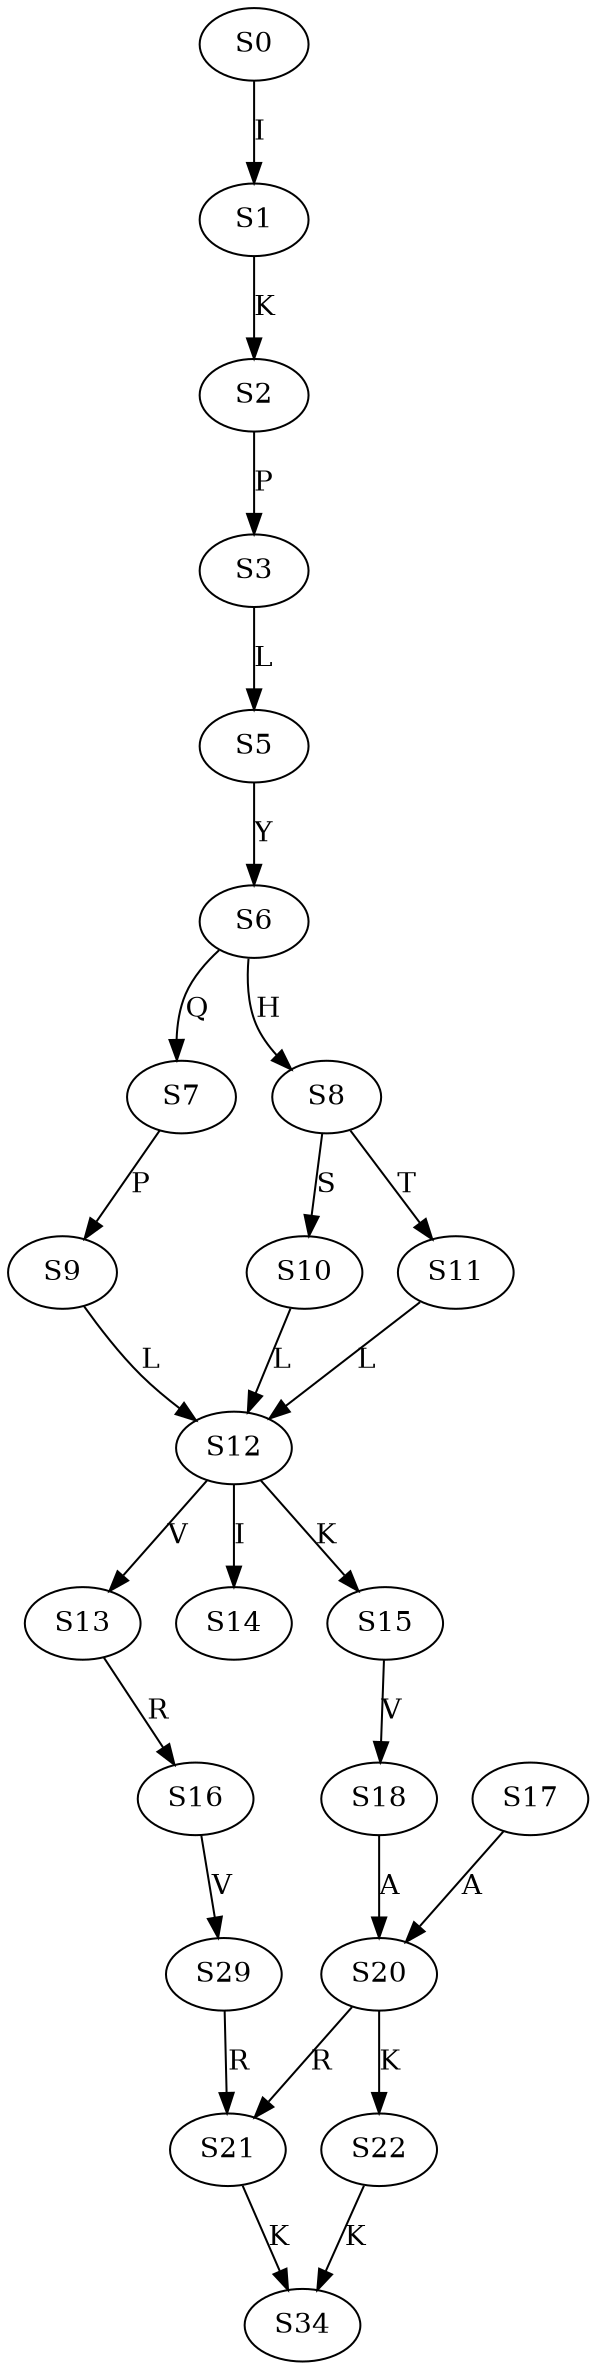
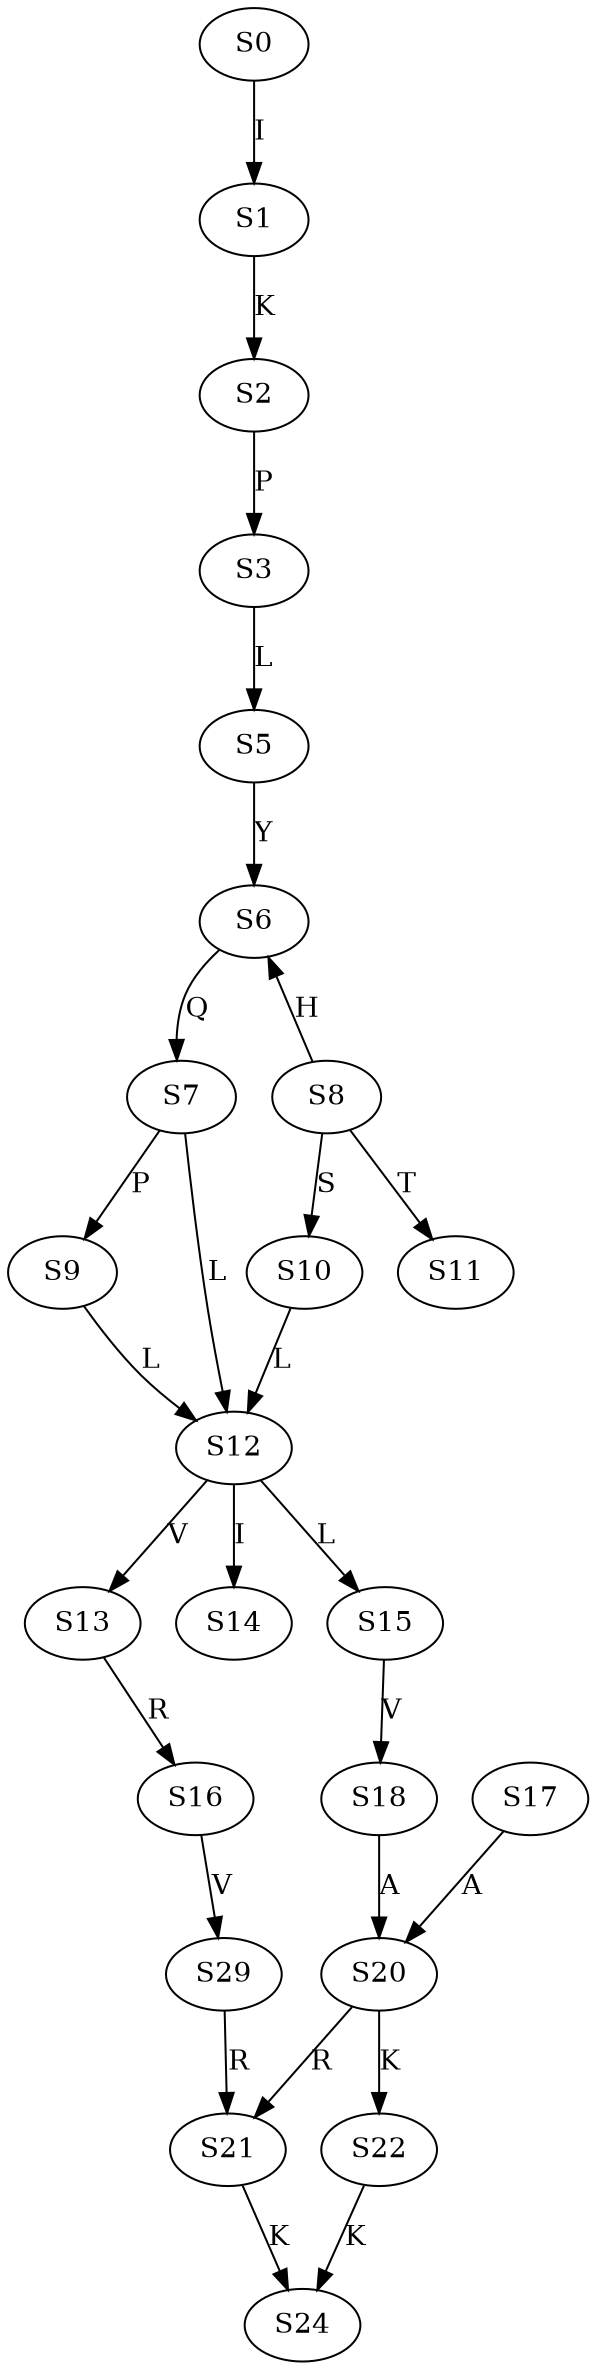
edge "S6" -> "S8": reversed
edge "S11" -> "S12": now "S7" -> "S12"
edge "S12" -> "S15": label "K" -> "L"
node "S34": label "S34" -> "S24"
